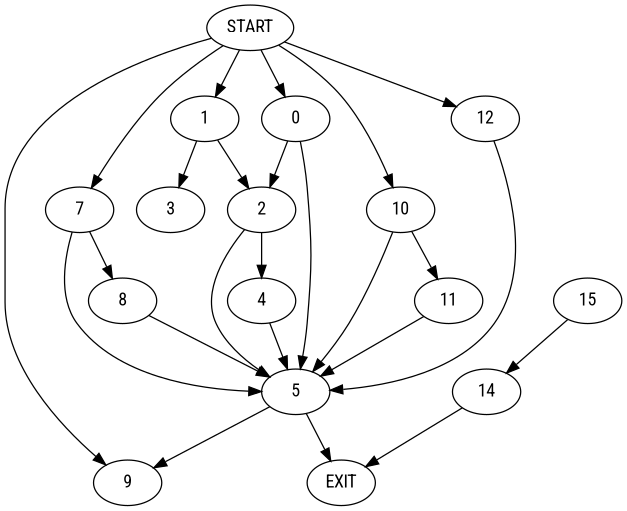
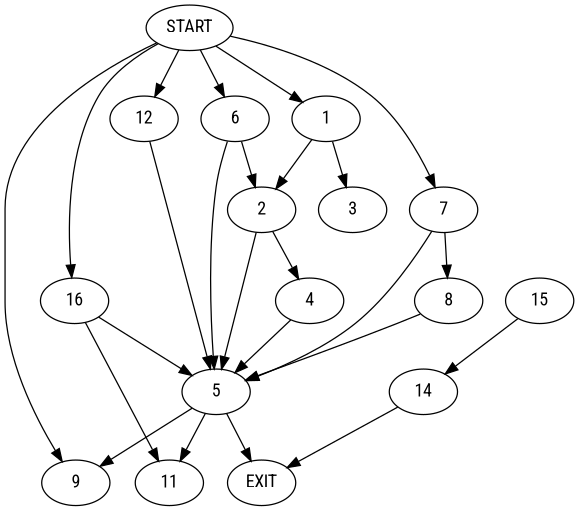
node "0": label "0" -> "6"
node "10": label "10" -> "16"
edge "11" -> "5": reversed
